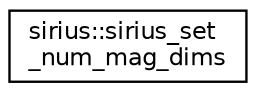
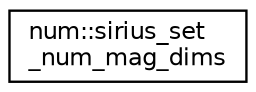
node "sirius::sirius_set _num_mag_dims": label "sirius::sirius_set _num_mag_dims" -> "num::sirius_set _num_mag_dims"
